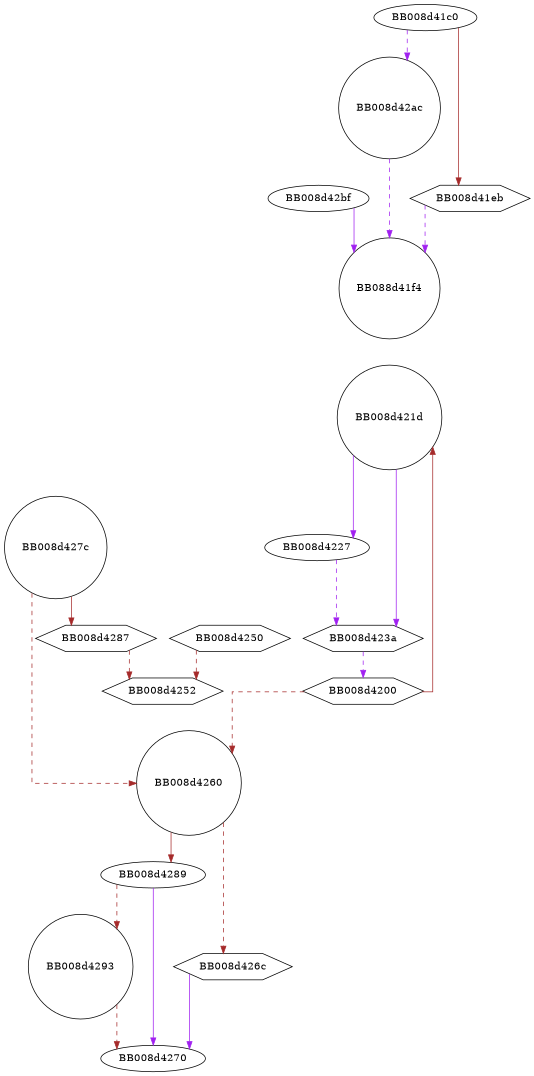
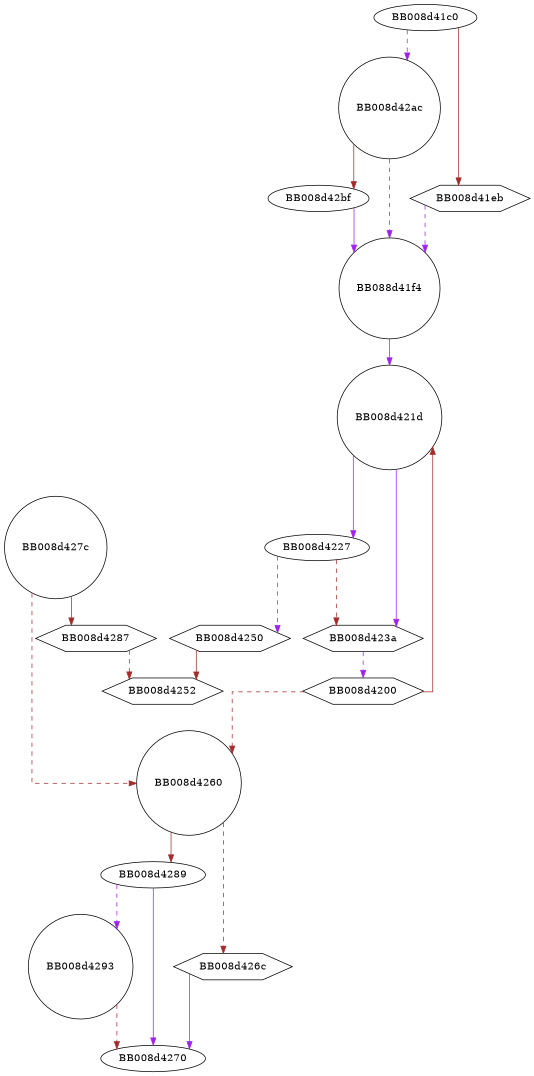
edge "BB008d42ac" -> "BB008d42bf": added
edge "BB088d41f4" -> "BB008d421d": added
edge "BB008d4227" -> "BB008d423a": color purple -> brown
edge "BB008d4227" -> "BB008d4250": added
edge "BB008d4250" -> "BB008d4252": style dashed -> solid
edge "BB008d4289" -> "BB008d4293": color brown -> purple
